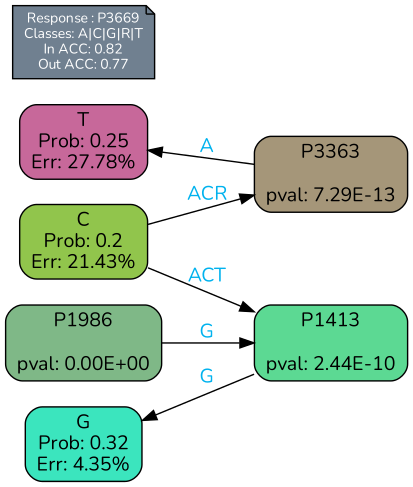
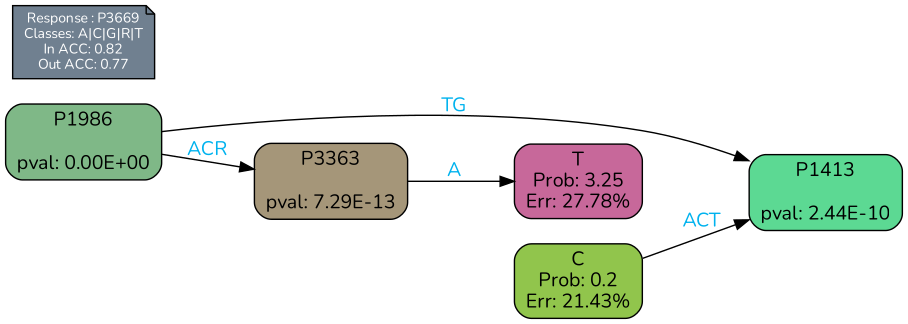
node "T Prob: 0.25 Err: 27.78%": label "T Prob: 0.25 Err: 27.78%" -> "T Prob: 3.25 Err: 27.78%"
edge "C Prob: 0.2 Err: 21.43%" -> "P3363 pval: 7.29E-13": now "P1986 pval: 0.00E+00" -> "P3363 pval: 7.29E-13"
edge "P1986 pval: 0.00E+00" -> "P1413 pval: 2.44E-10": label "G" -> "TG"
node "G Prob: 0.32 Err: 4.35%": removed
